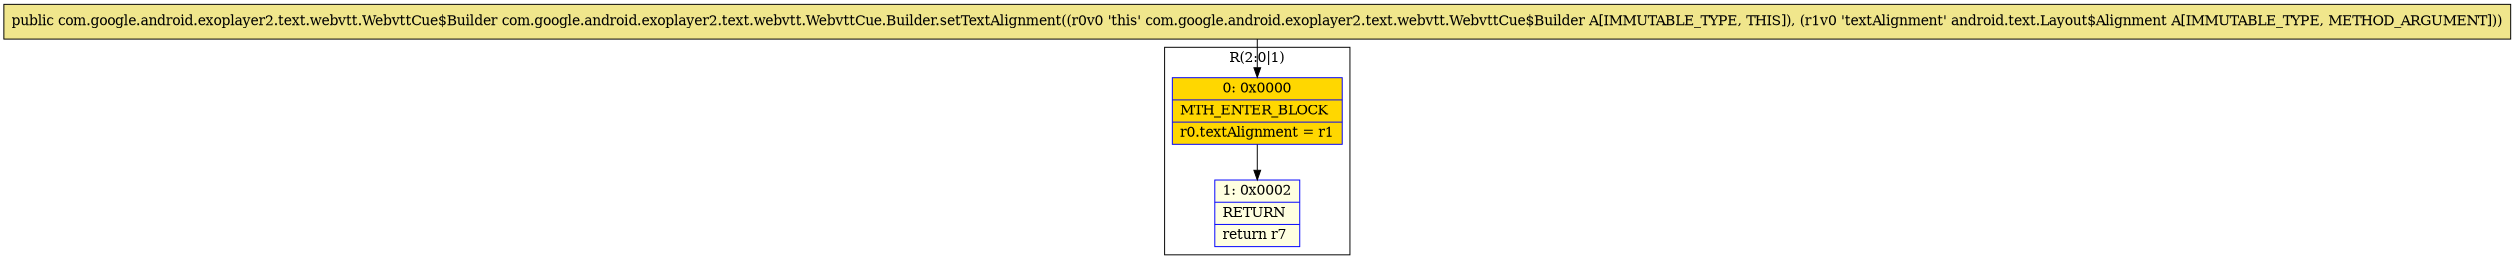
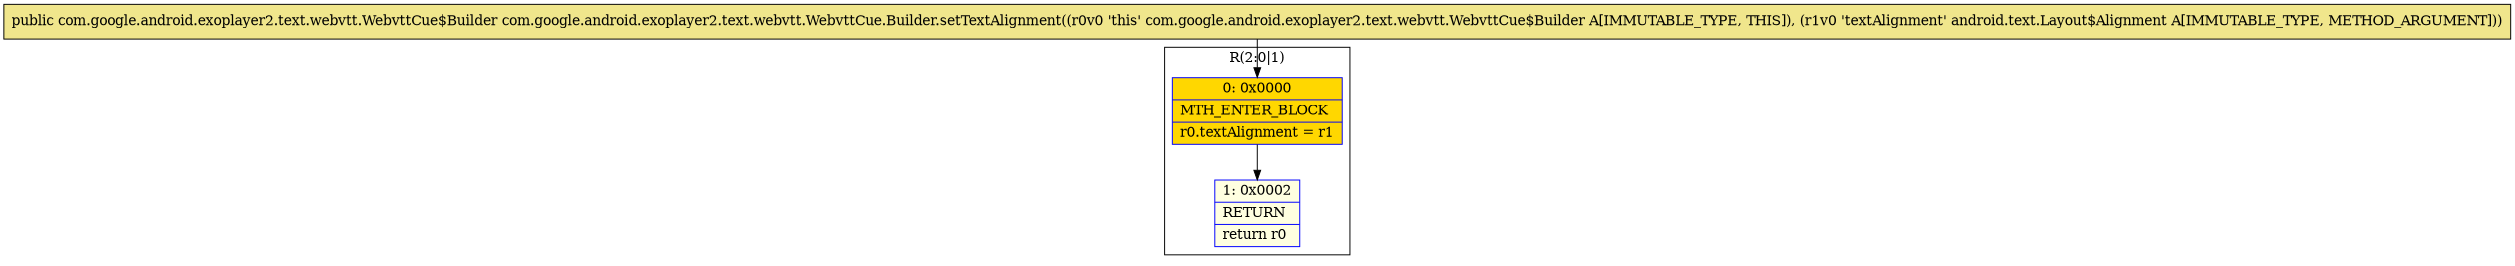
node "1: 0x0002": text "return r7" -> "return r0"
